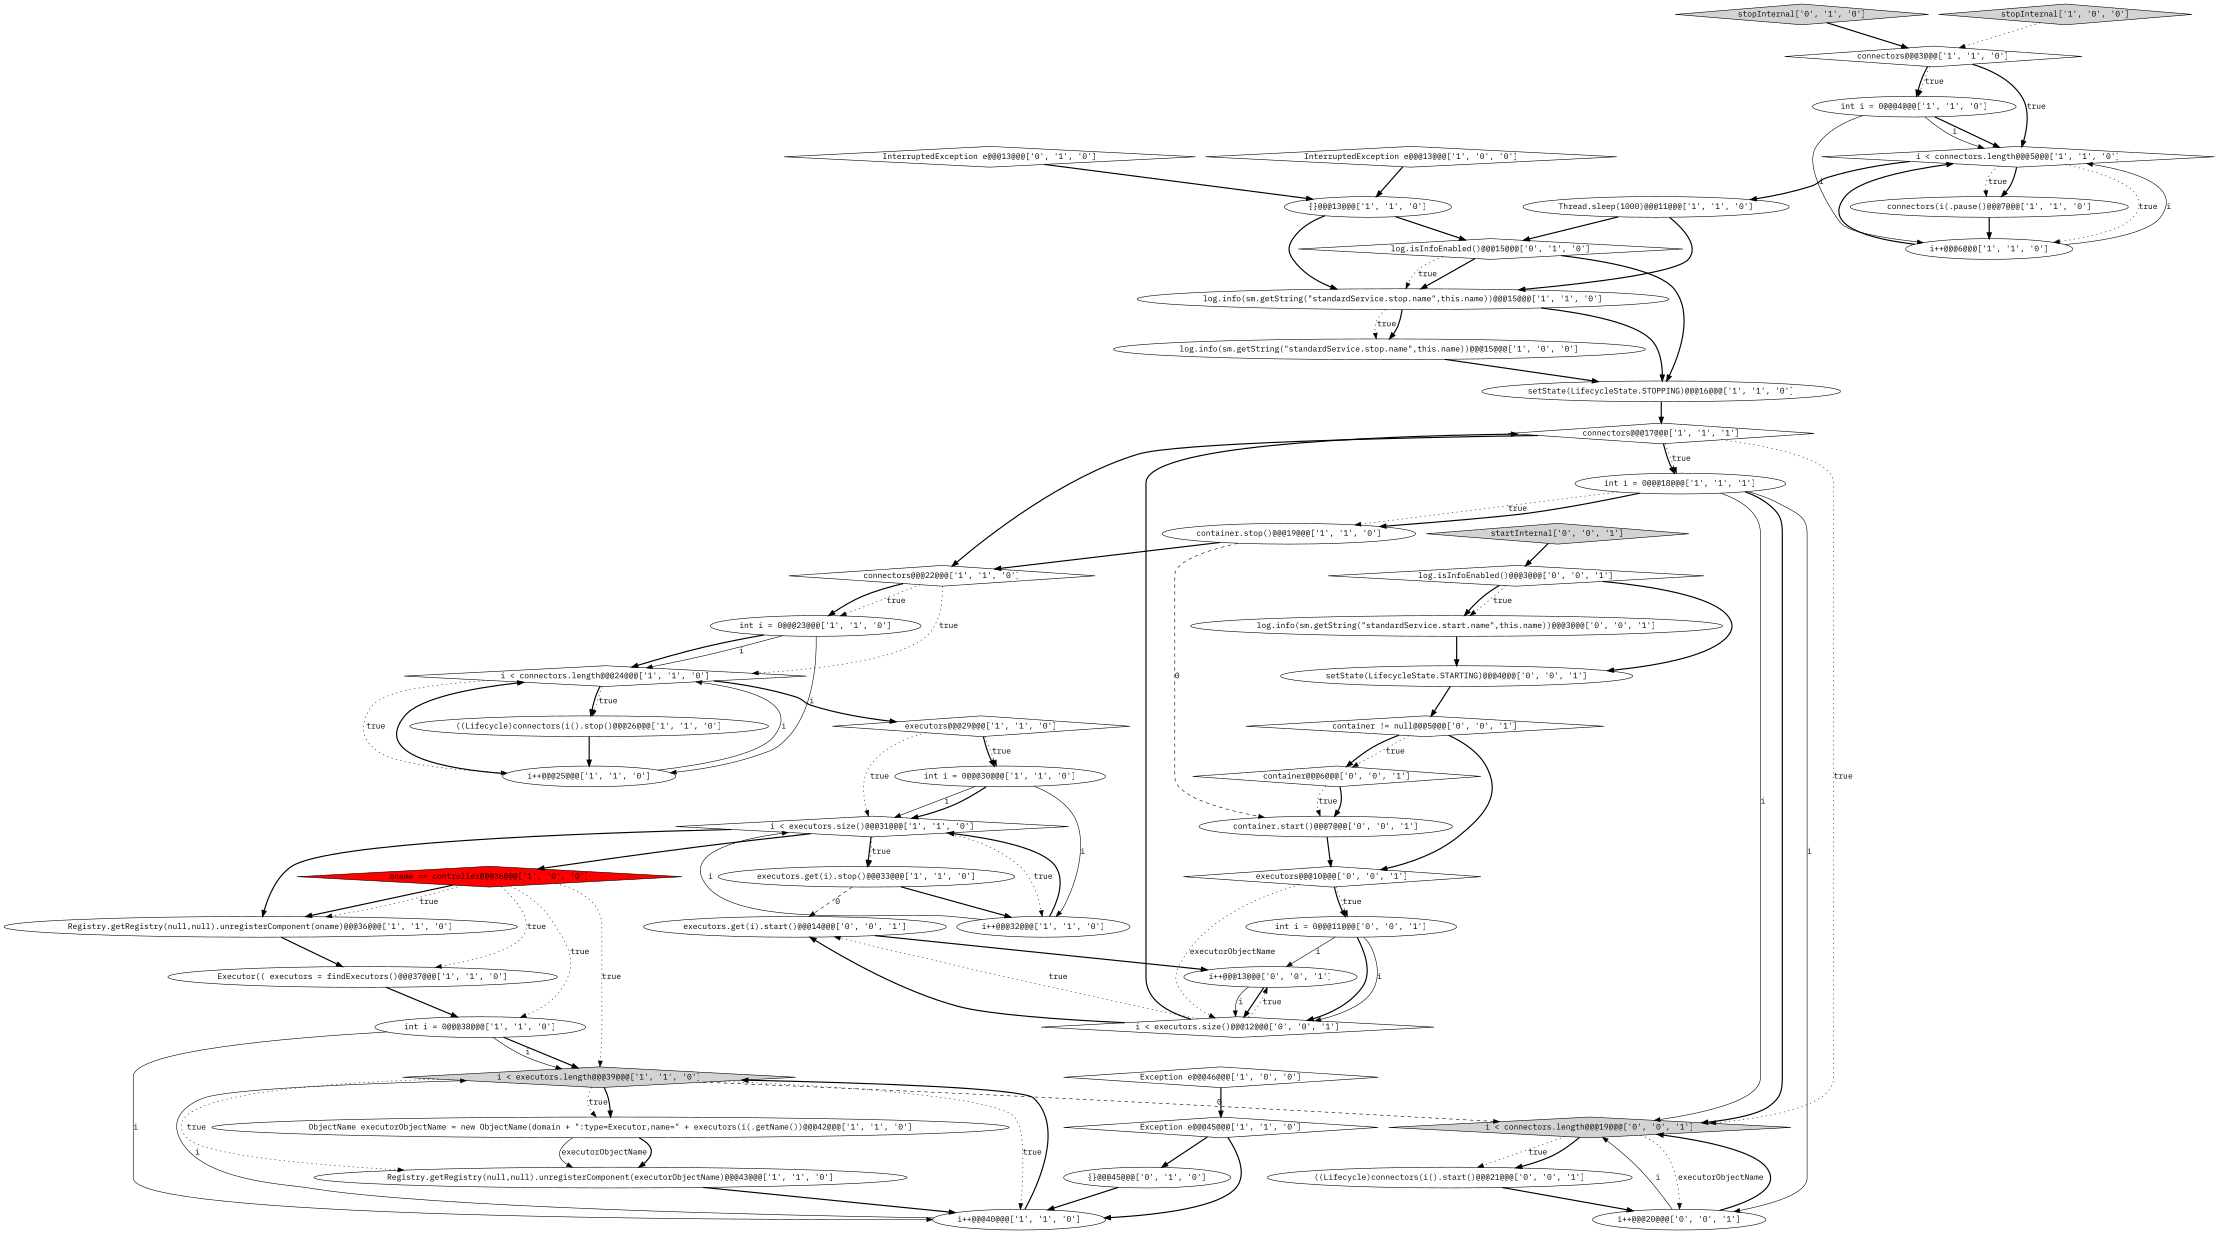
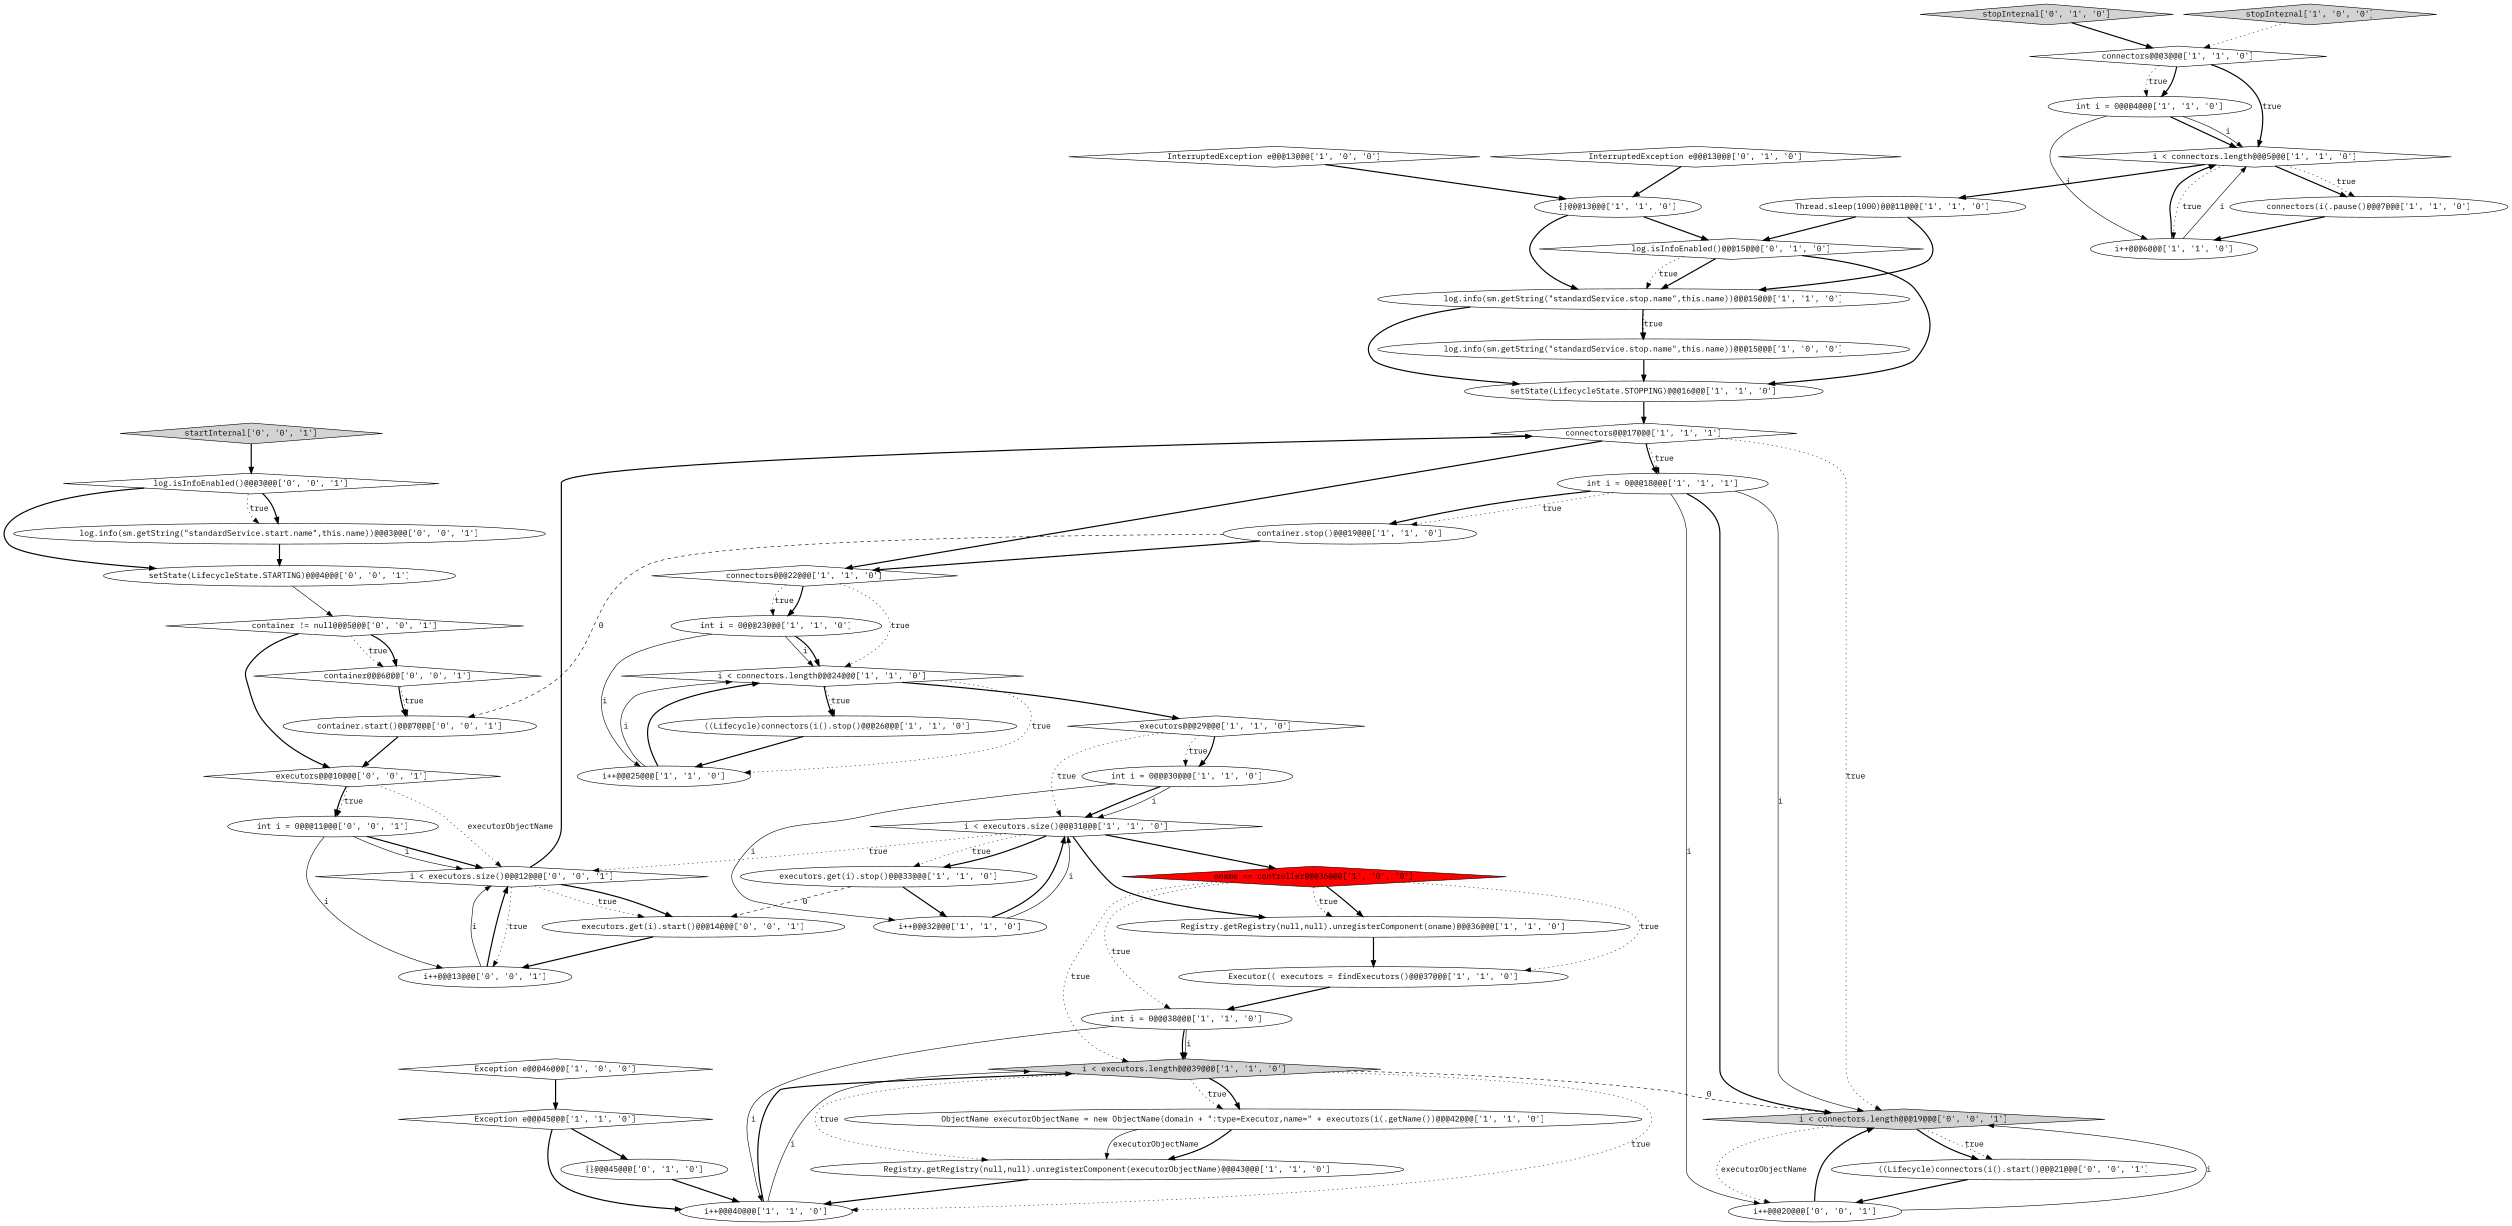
edge "setState(LifecycleState.STARTING)@@@4@@@['0', '0', '1']" -> "container != null@@@5@@@['0', '0', '1']": style bold -> solid
edge "i < executors.size()@@@31@@@['1', '1', '0']" -> "i++@@@32@@@['1', '1', '0']": now "i < executors.size()@@@31@@@['1', '1', '0']" -> "i < executors.size()@@@12@@@['0', '0', '1']"
